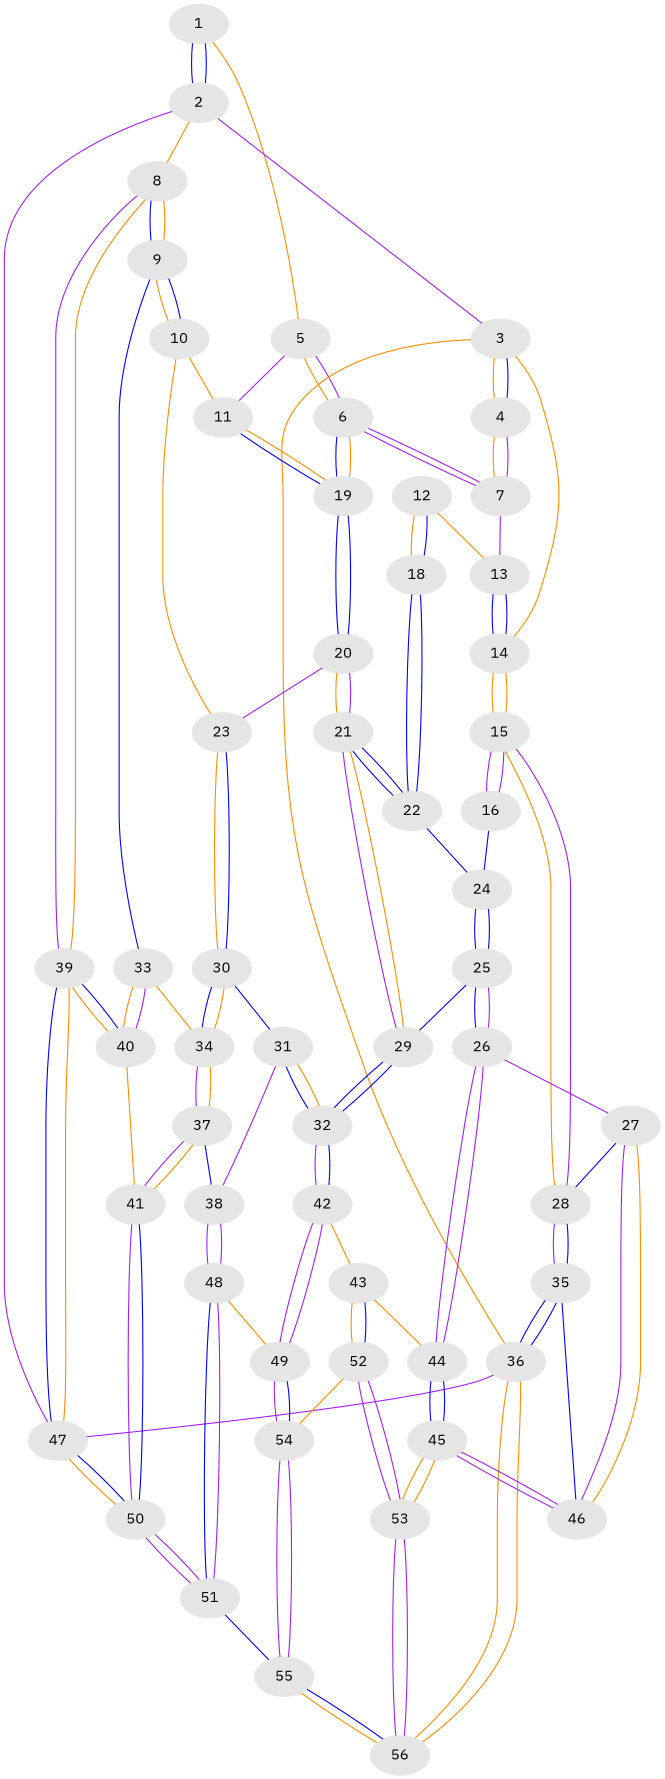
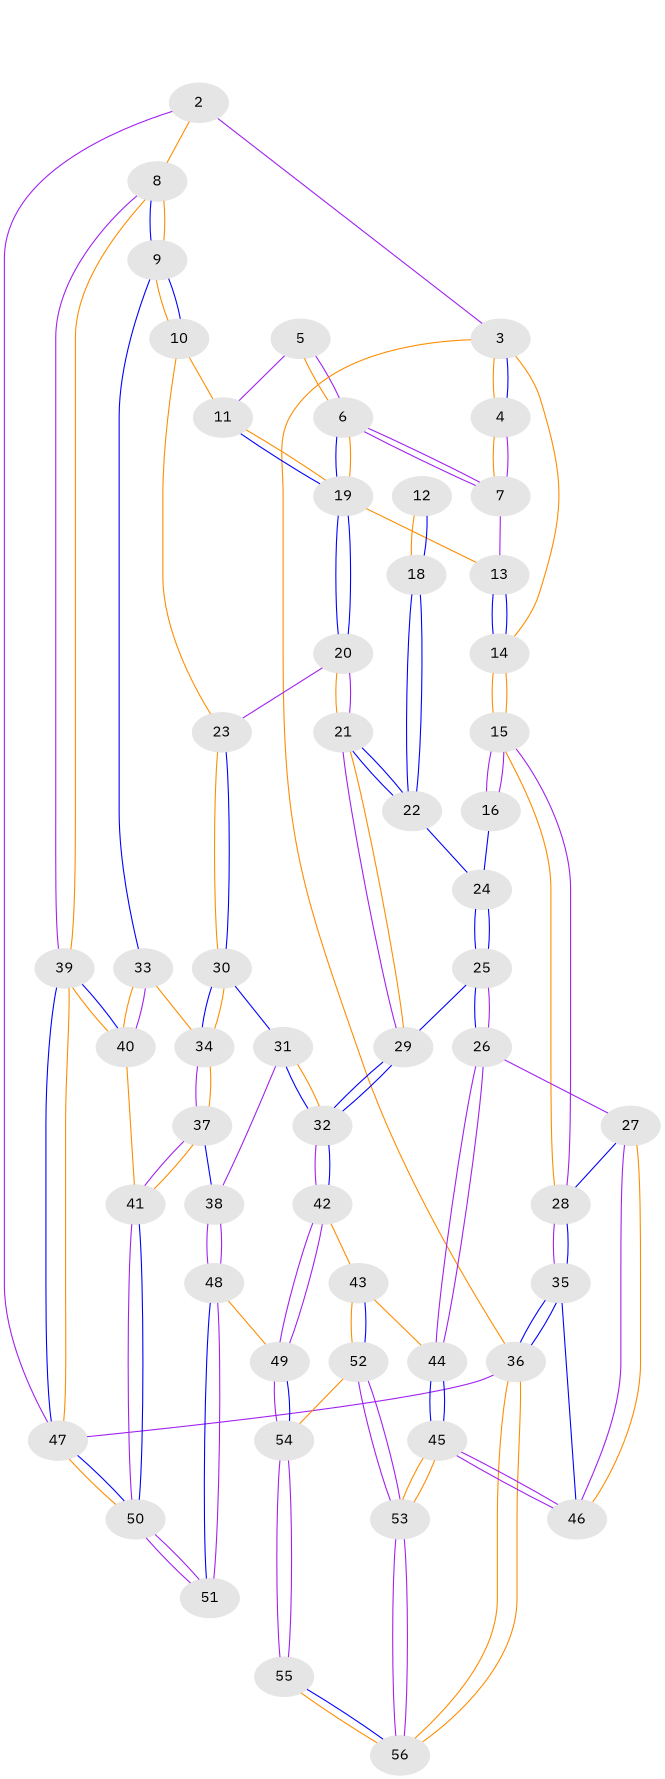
node "1": removed
edge "12" -- "13": now "19" -- "13"
edge "51" -- "55": removed
